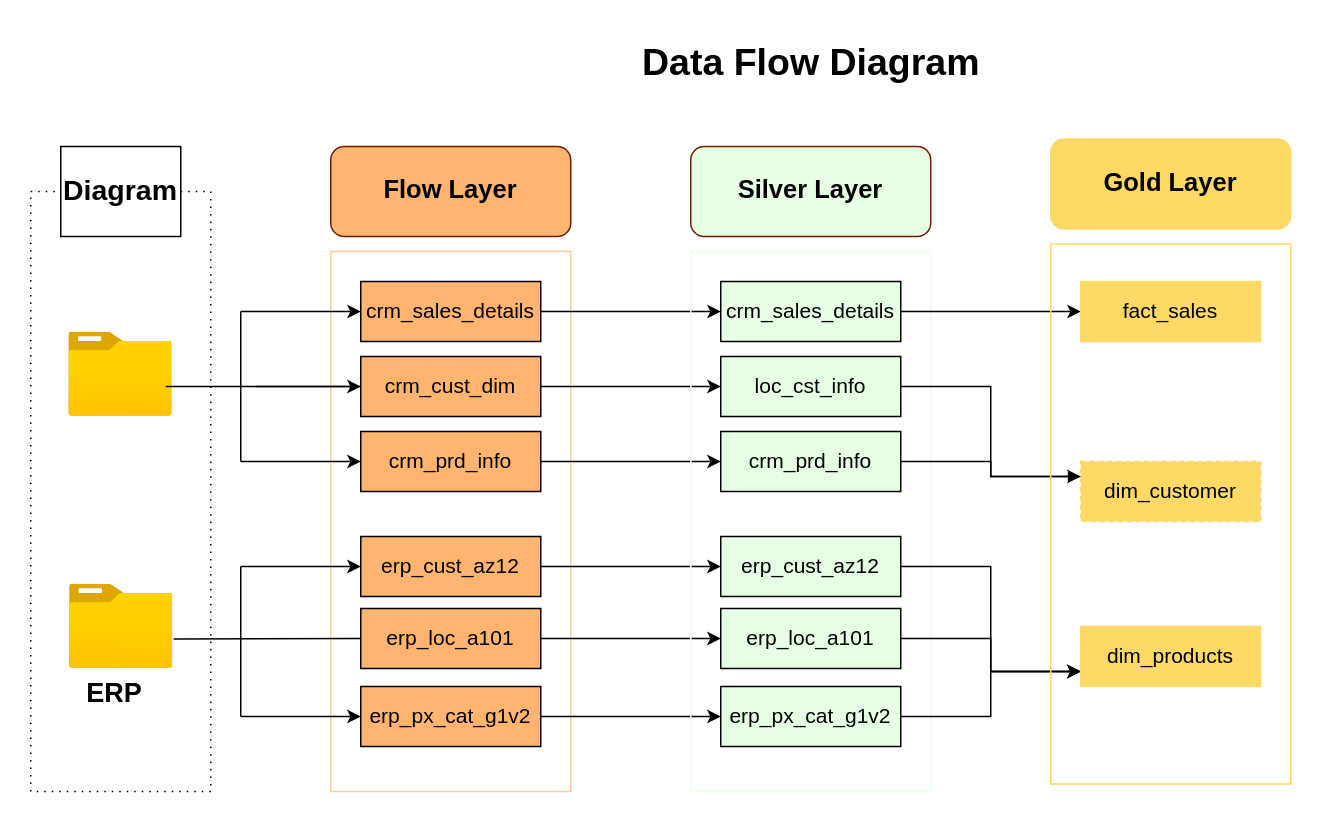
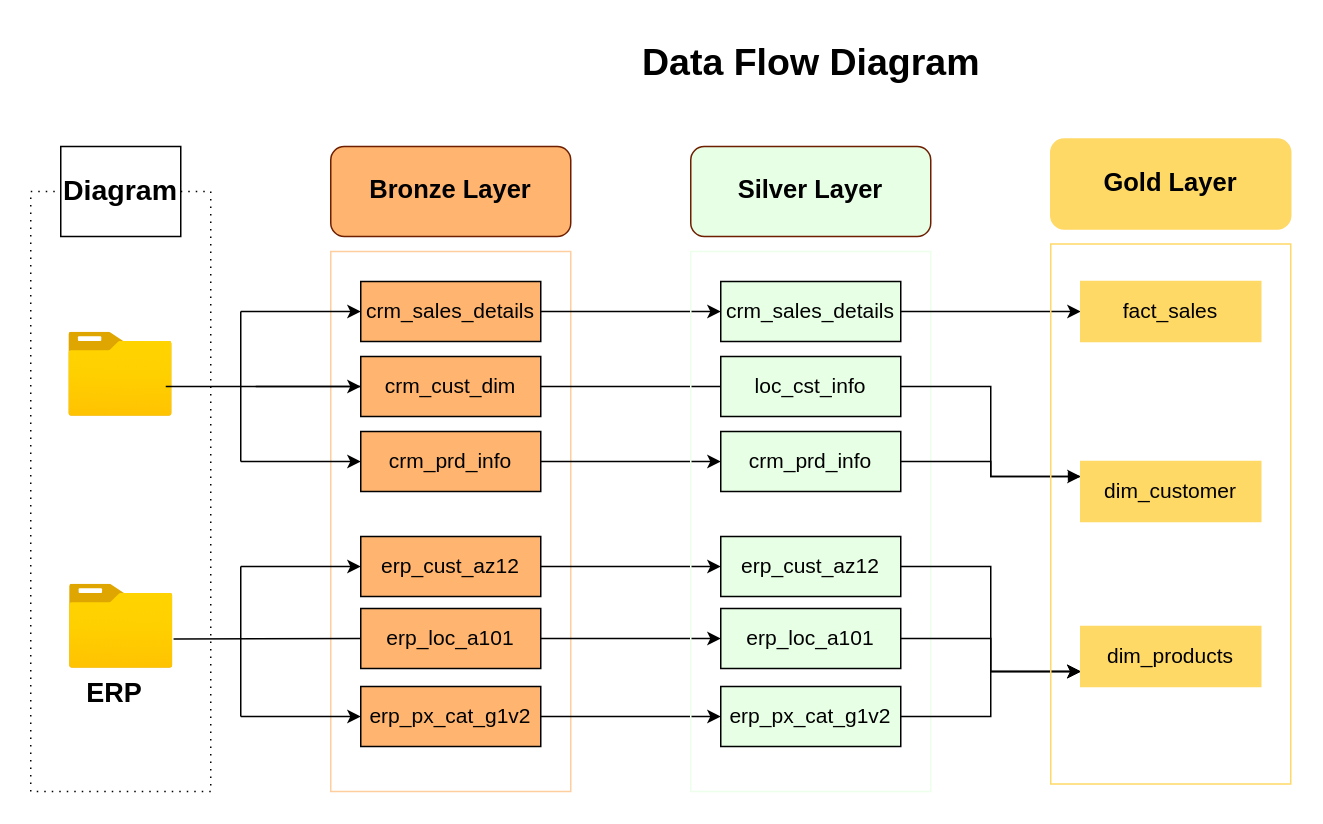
node "Flow Layer": label "Flow Layer" -> "Bronze Layer"
edge "crm_cust_dim" -> "loc_cst_info": arrowhead classic -> none
node "dim_customer": style dashed -> solid
